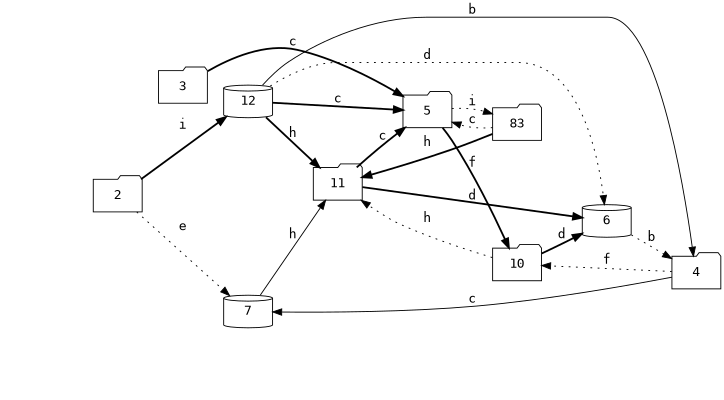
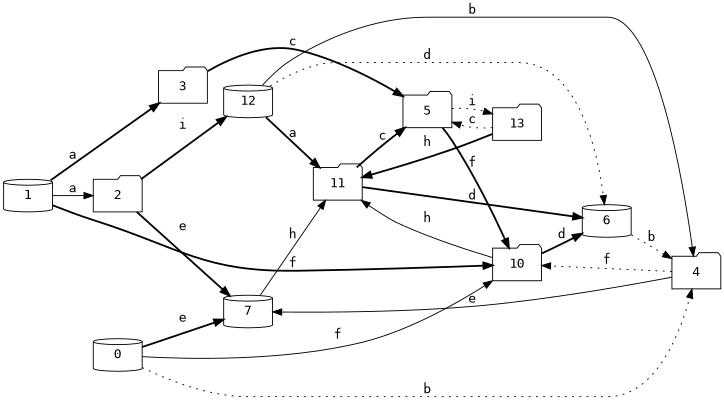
edge "12" -> "5": removed, label "c"
node "83": label "83" -> "13"
edge "12" -> "11": label "h" -> "a"
node "1": added
edge "10" -> "11": style dotted -> solid
edge "2" -> "7": style dotted -> bold
edge "4" -> "7": label "c" -> "e"
node "0": added
